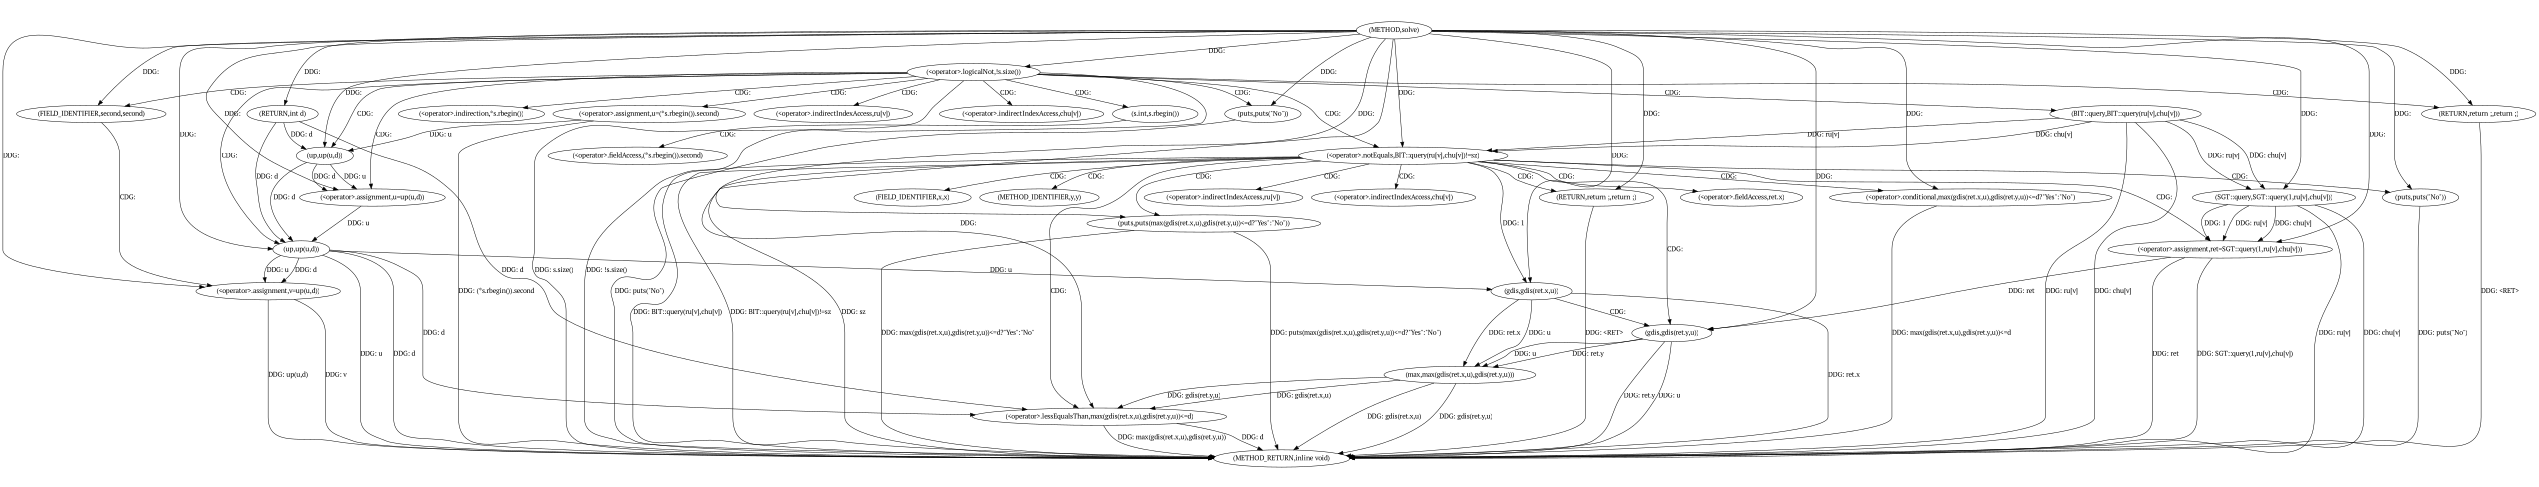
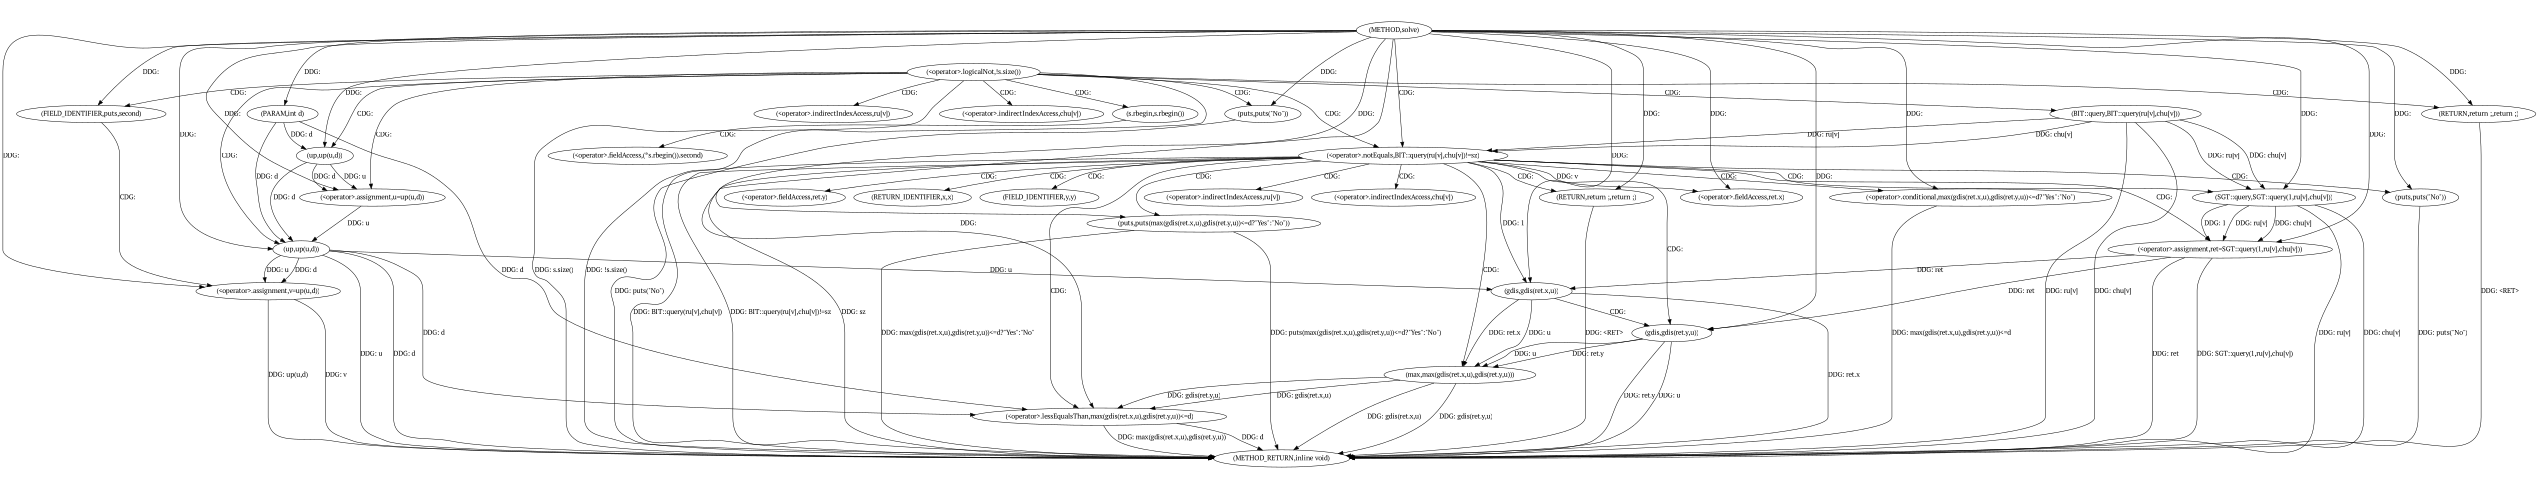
edge "(METHOD,solve)" -> "(<operator>.logicalNot,!s.size())": now "(METHOD,solve)" -> "(<operator>.fieldAccess,ret.x)"
edge "(METHOD,solve)" -> "(<operator>.notEquals,BIT::query(ru[v],chu[v])!=sz)": label "DDG: " -> "CDG: "
node "(FIELD_IDENTIFIER,second,second)": label "(FIELD_IDENTIFIER,second,second)" -> "(FIELD_IDENTIFIER,puts,second)"
node "(RETURN,int d)": label "(RETURN,int d)" -> "(PARAM,int d)"
node "(<operator>.indirection,*s.rbegin())": removed
node "(<operator>.assignment,u=(*s.rbegin()).second)": removed
node "(s.int,s.rbegin())": label "(s.int,s.rbegin())" -> "(s.rbegin,s.rbegin())"
edge "(<operator>.notEquals,BIT::query(ru[v],chu[v])!=sz)" -> "(<operator>.fieldAccess,ret.x)": label "CDG: " -> "DDG: v"
edge "(<operator>.notEquals,BIT::query(ru[v],chu[v])!=sz)" -> "(SGT::query,SGT::query(1,ru[v],chu[v]))": added, label "CDG:"
node "(<operator>.fieldAccess,ret.y)": added
node "(FIELD_IDENTIFIER,x,x)": label "(FIELD_IDENTIFIER,x,x)" -> "(RETURN_IDENTIFIER,x,x)"
node "(METHOD_IDENTIFIER,y,y)": label "(METHOD_IDENTIFIER,y,y)" -> "(FIELD_IDENTIFIER,y,y)"
edge "(<operator>.notEquals,BIT::query(ru[v],chu[v])!=sz)" -> "(max,max(gdis(ret.x,u),gdis(ret.y,u)))": added, label "CDG:"
edge "(<operator>.assignment,ret=SGT::query(1,ru[v],chu[v]))" -> "(gdis,gdis(ret.x,u))": added, label "DDG: ret"
